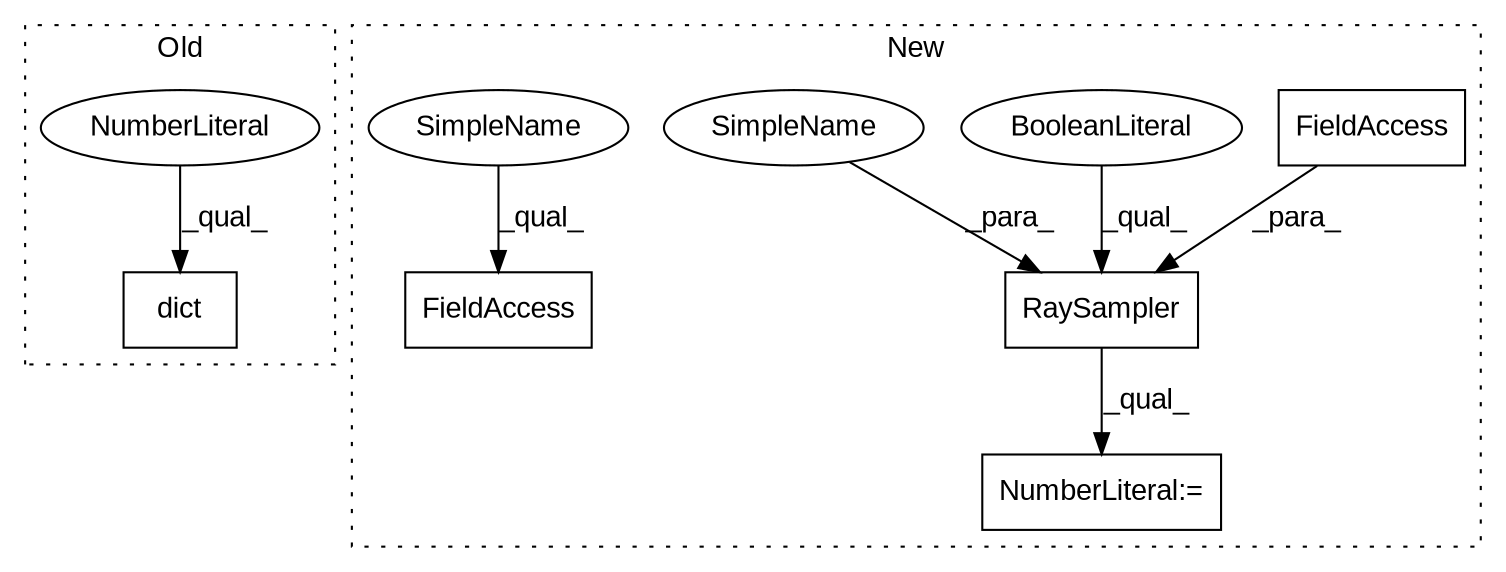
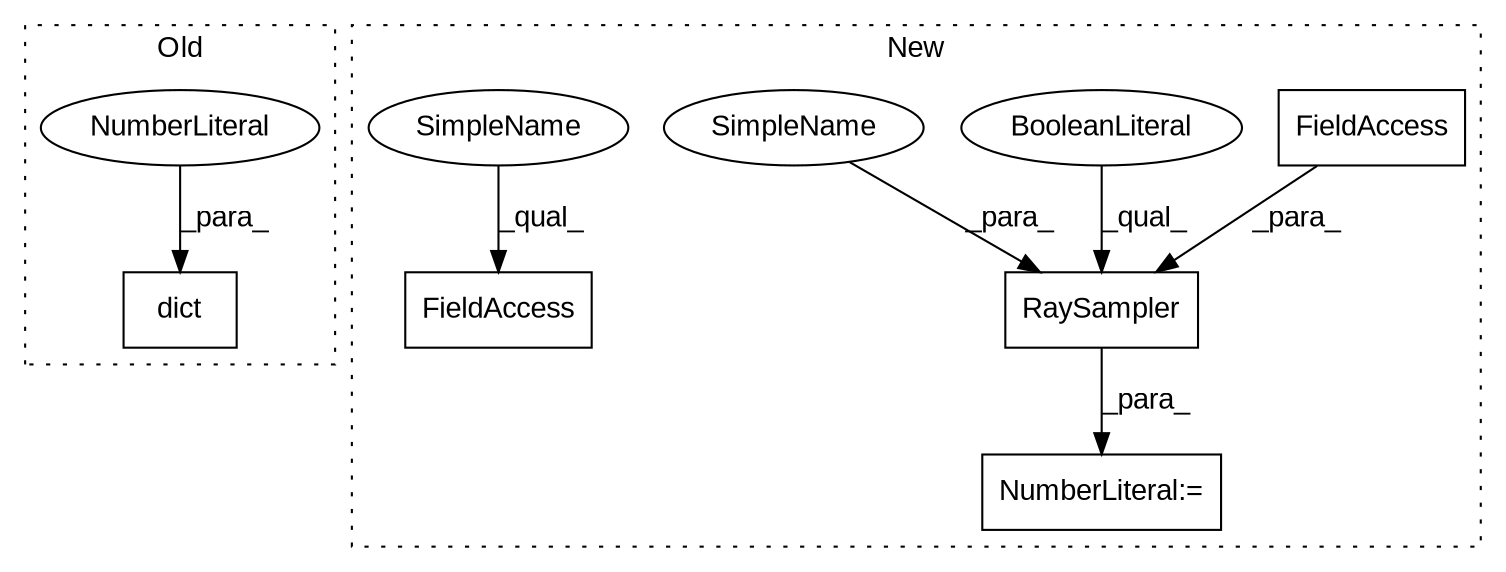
edge "NumberLiteral" -> "dict": label "_qual_" -> "_para_"
edge "RaySampler" -> "NumberLiteral:=": label "_qual_" -> "_para_"
